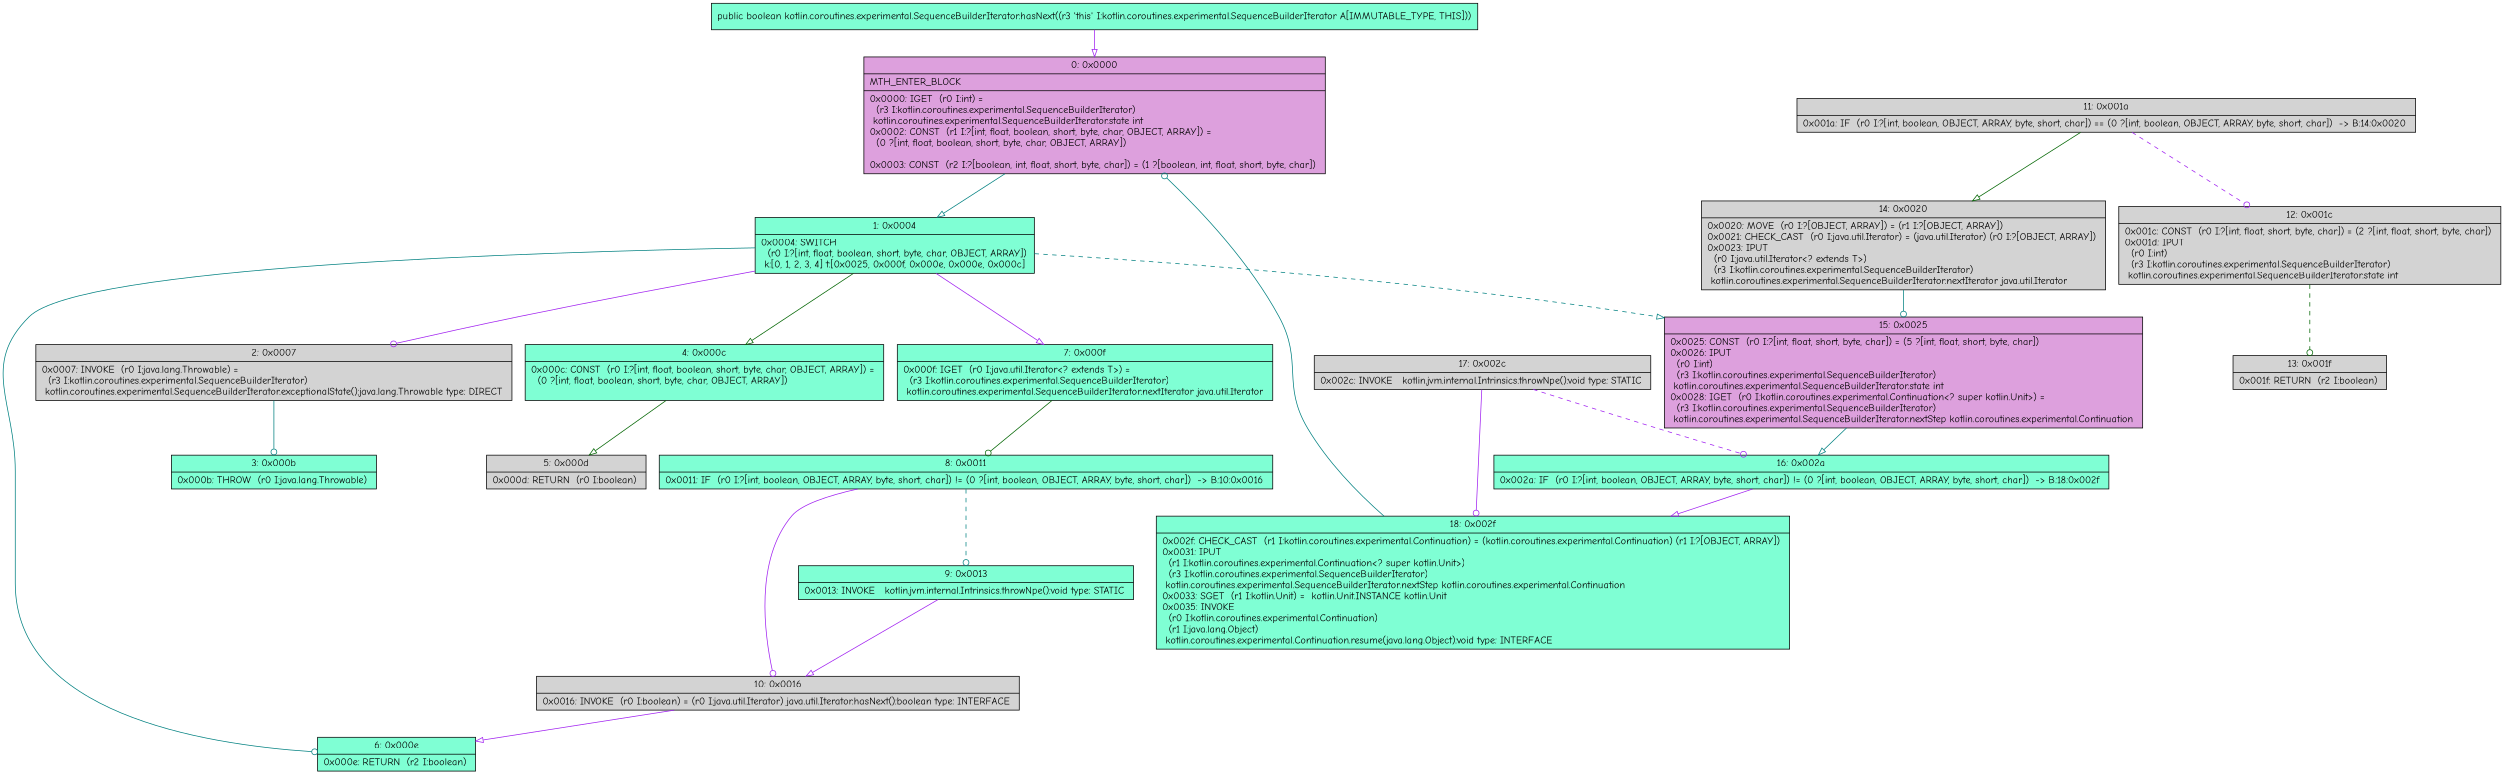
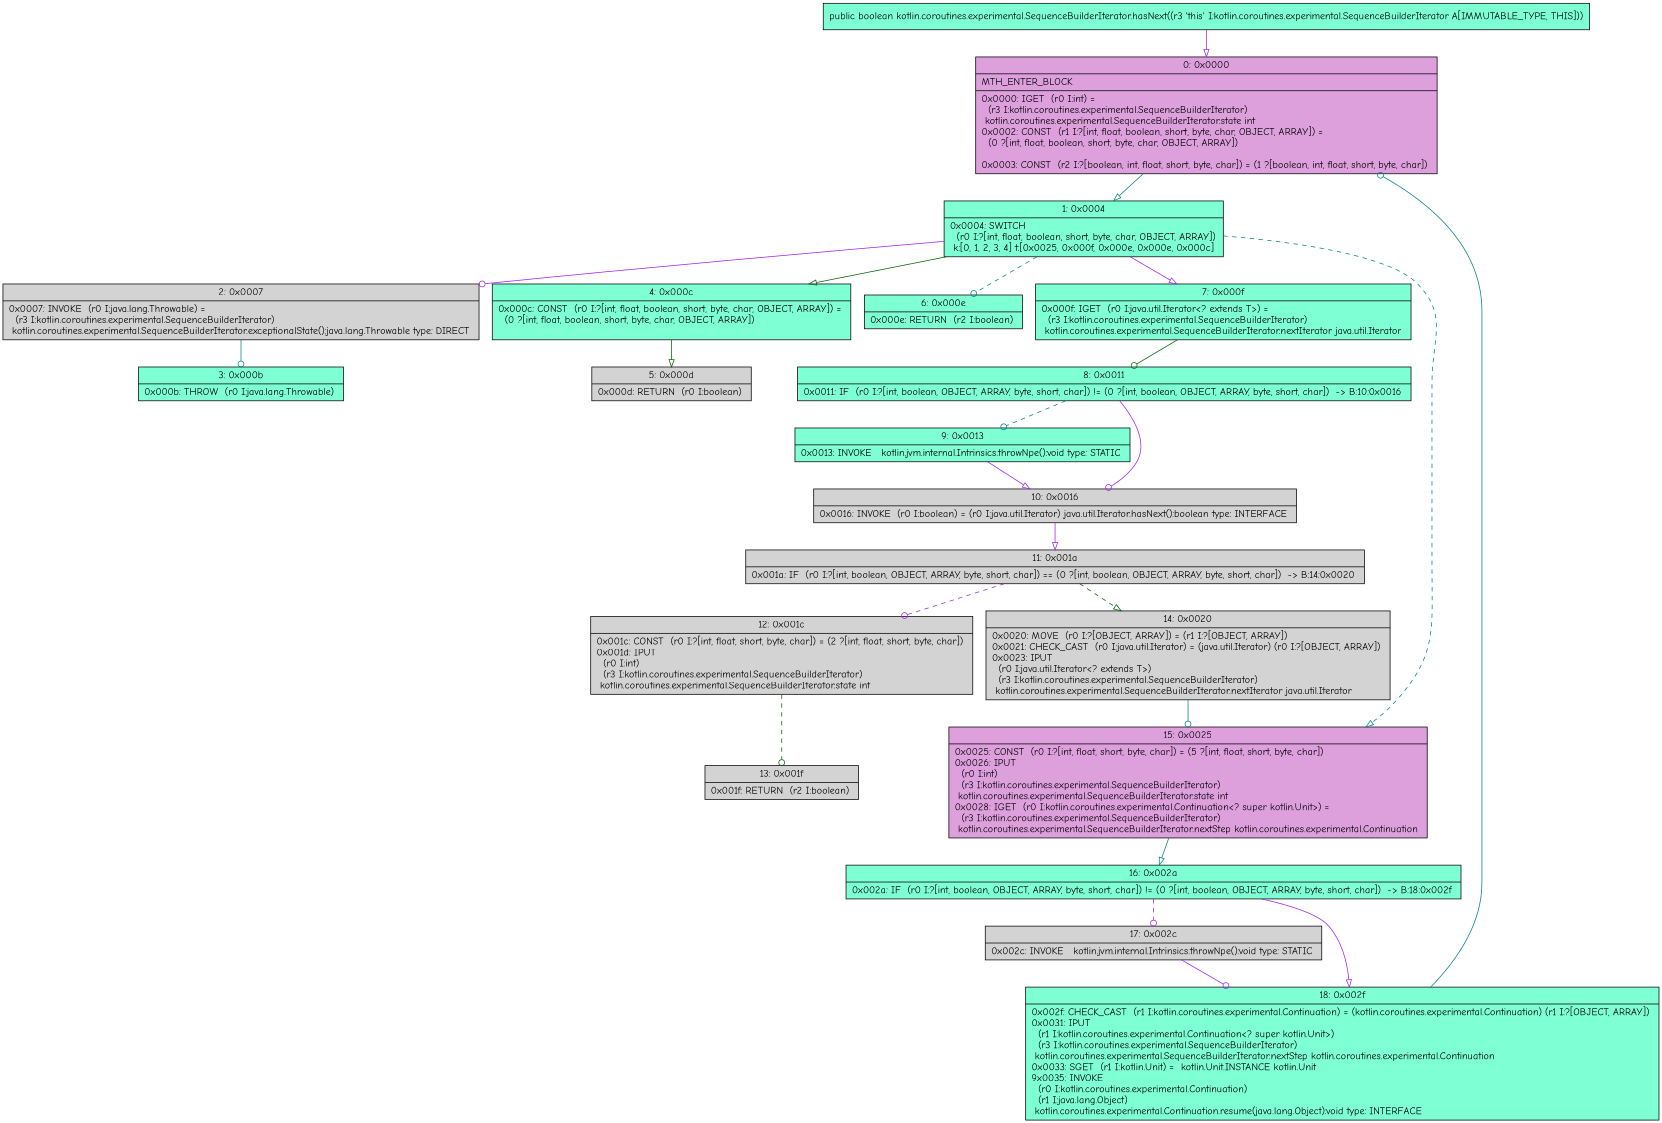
edge "11: 0x001a" -> "14: 0x0020": style solid -> dashed
edge "1: 0x0004" -> "6: 0x000e": style solid -> dashed
edge "17: 0x002c" -> "16: 0x002a": reversed
node "18: 0x002f": text "0x0035: INVOKE" -> "9x0035: INVOKE"
edge "10: 0x0016" -> "6: 0x000e": now "10: 0x0016" -> "11: 0x001a"
